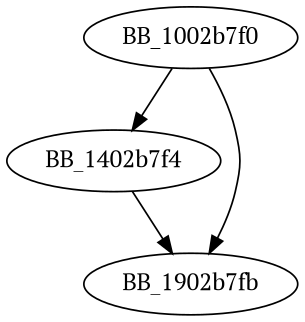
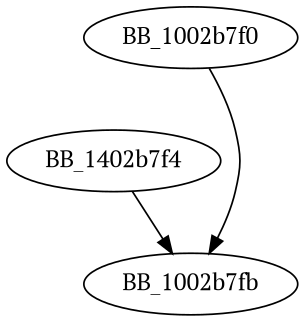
edge "BB_1002b7f0" -> "BB_1402b7f4": removed
node "BB_1902b7fb": label "BB_1902b7fb" -> "BB_1002b7fb"
